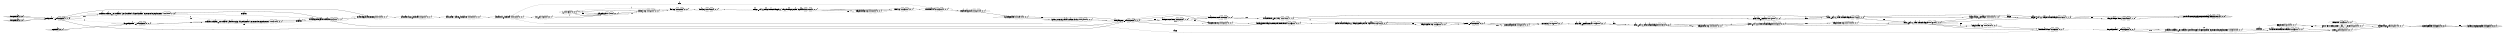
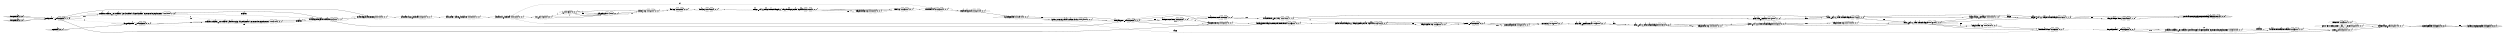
edge "ClassLoader old = bindThread()@@@11@@@['0', '0', '1']" -> "{unbindThread(old)}@@@25@@@['0', '0', '1']": label "realm" -> "old"
edge "filterStop()@@@18@@@['0', '0', '1']" -> "i++@@@15@@@['0', '0', '1']": now "int i = 0@@@13@@@['0', '0', '1']" -> "i++@@@15@@@['0', '0', '1']"
edge "namingResources.destroy()@@@8@@@['1', '1', '0']" -> "namingResources.stop()@@@31@@@['0', '0', '1']": label "old" -> "0"
node "Exception ex@@@61@@@['0', '0', '1']": removed
edge "getObjectName() != null@@@3@@@['1', '1', '0']" -> "namingResources != null@@@30@@@['1', '1', '1']": now "getObjectName() != null@@@3@@@['1', '1', '0']" -> "namingResources.stop()@@@31@@@['0', '0', '1']"
